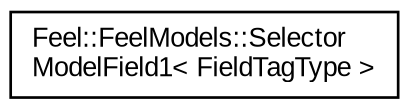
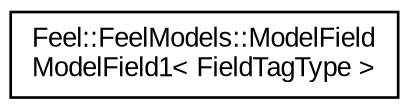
node "Feel::FeelModels::Selector ModelField1< FieldTagType >": label "Feel::FeelModels::Selector ModelField1< FieldTagType >" -> "Feel::FeelModels::ModelField ModelField1< FieldTagType >"
